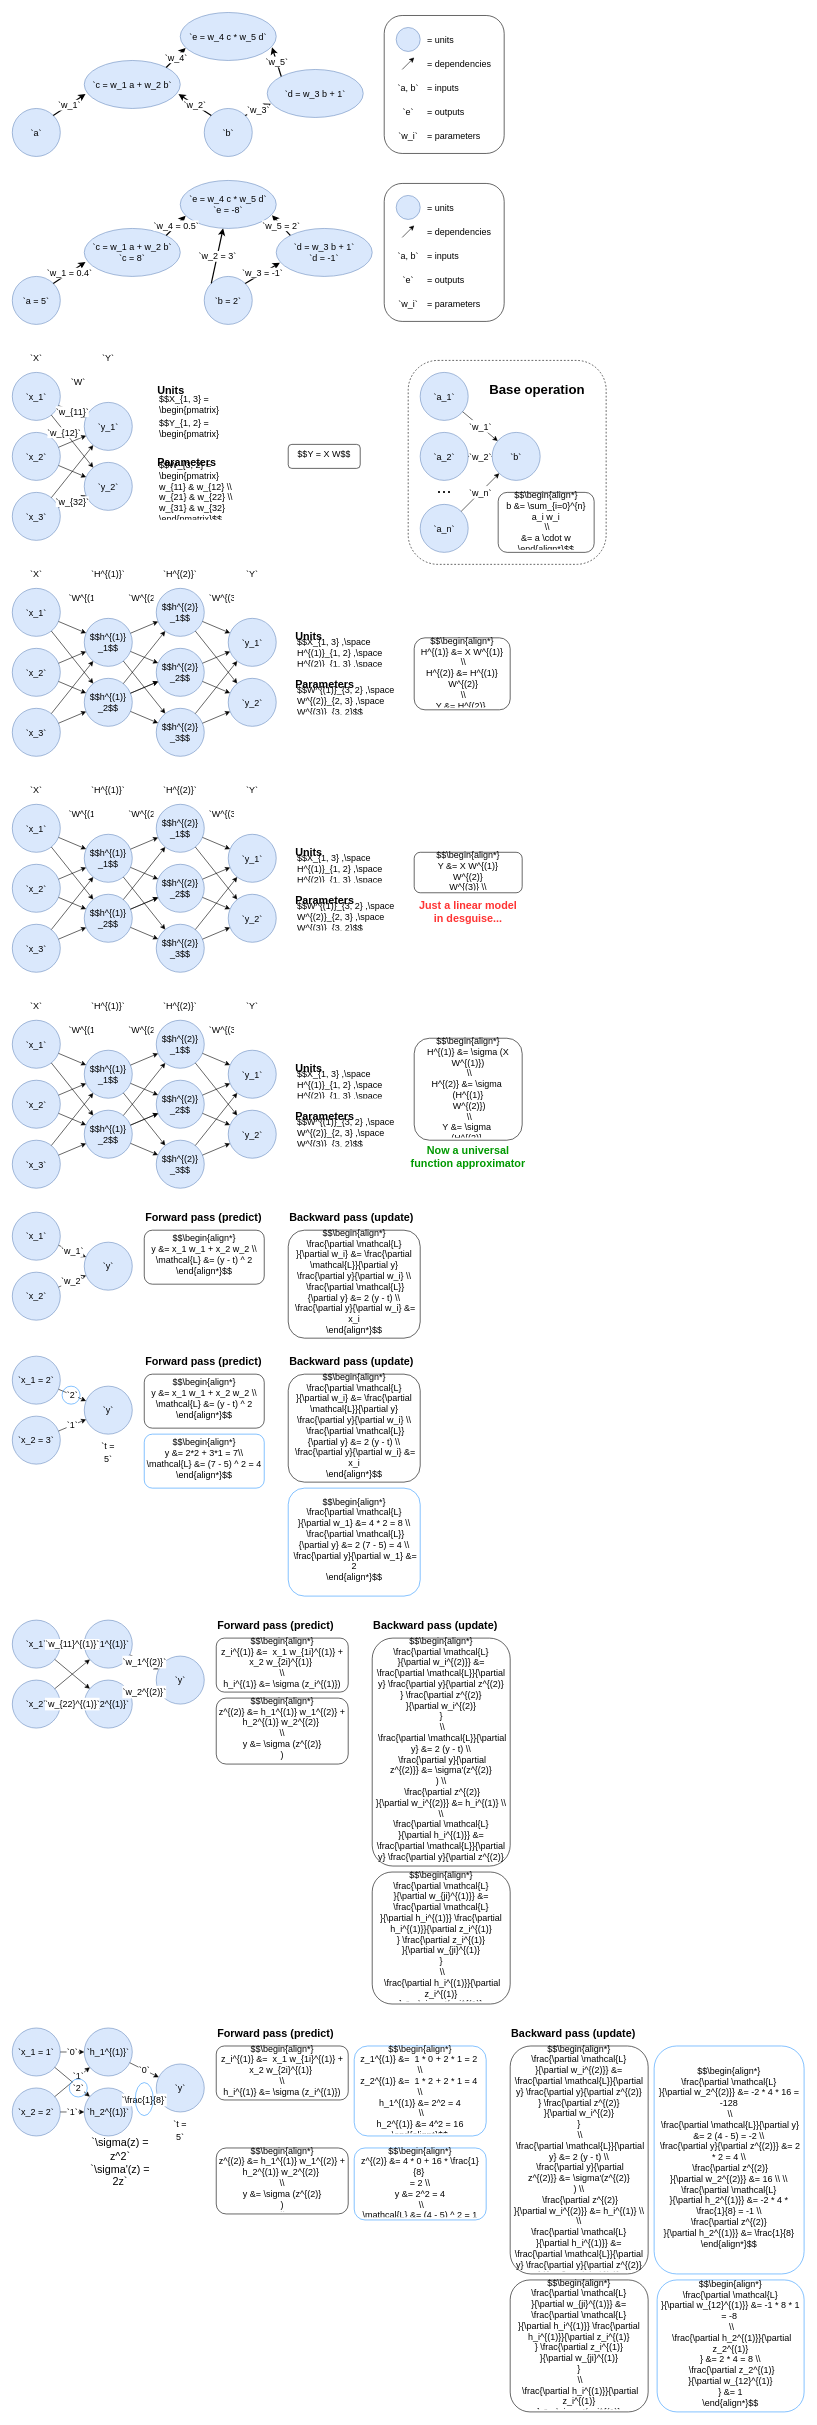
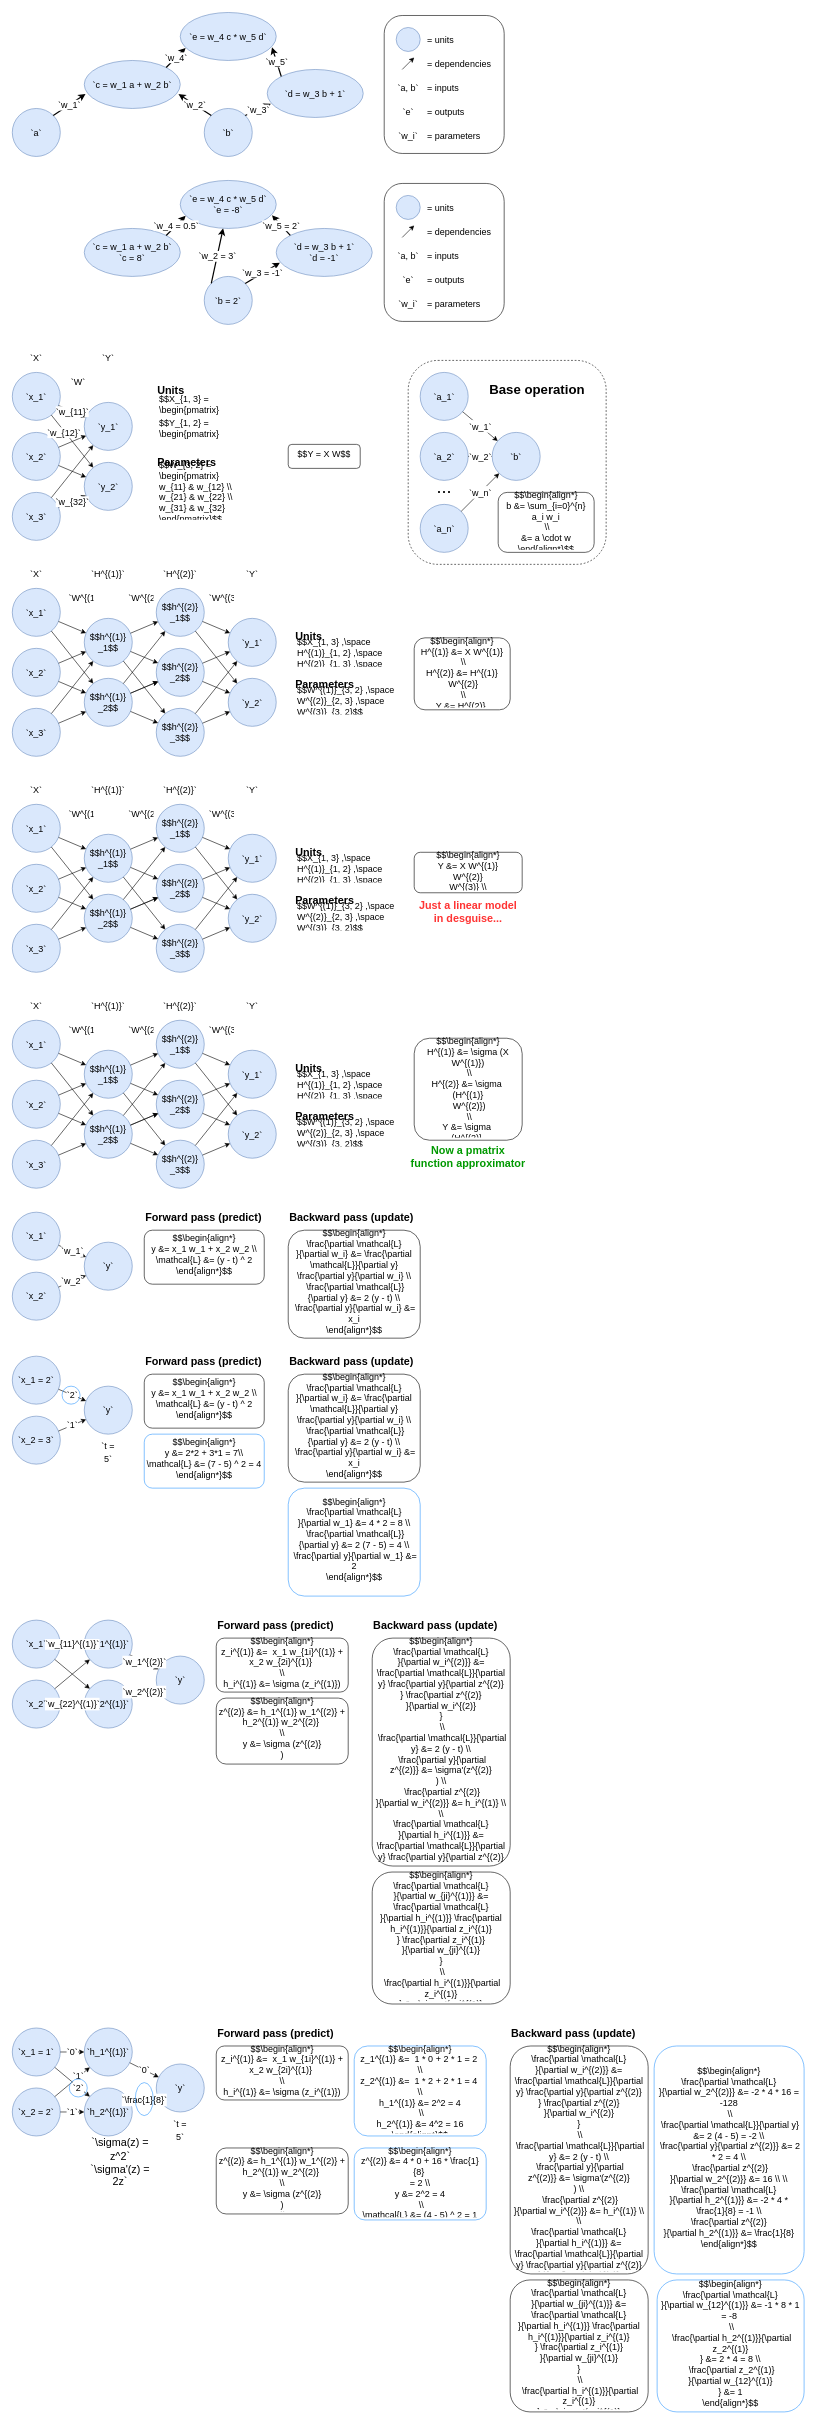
edge "`a = 5`" -> "`c = w_1 a + w_2 b` `c = 8`": removed, label "`w_1 = 0.4`"
node "`a = 5`": removed
node "Now a universal function approximator": label "Now a universal function approximator" -> "Now a pmatrix function approximator"
